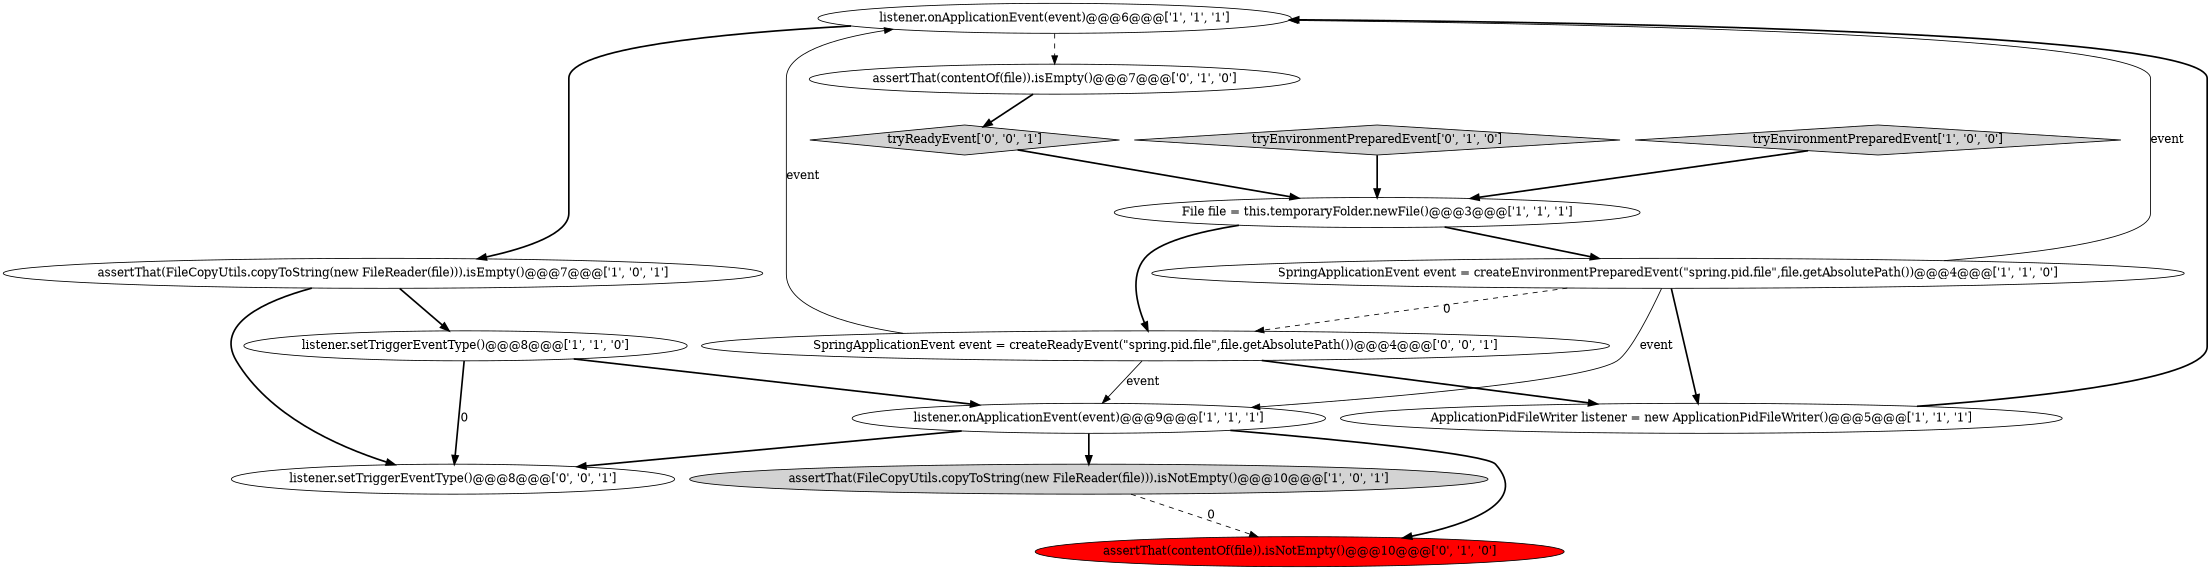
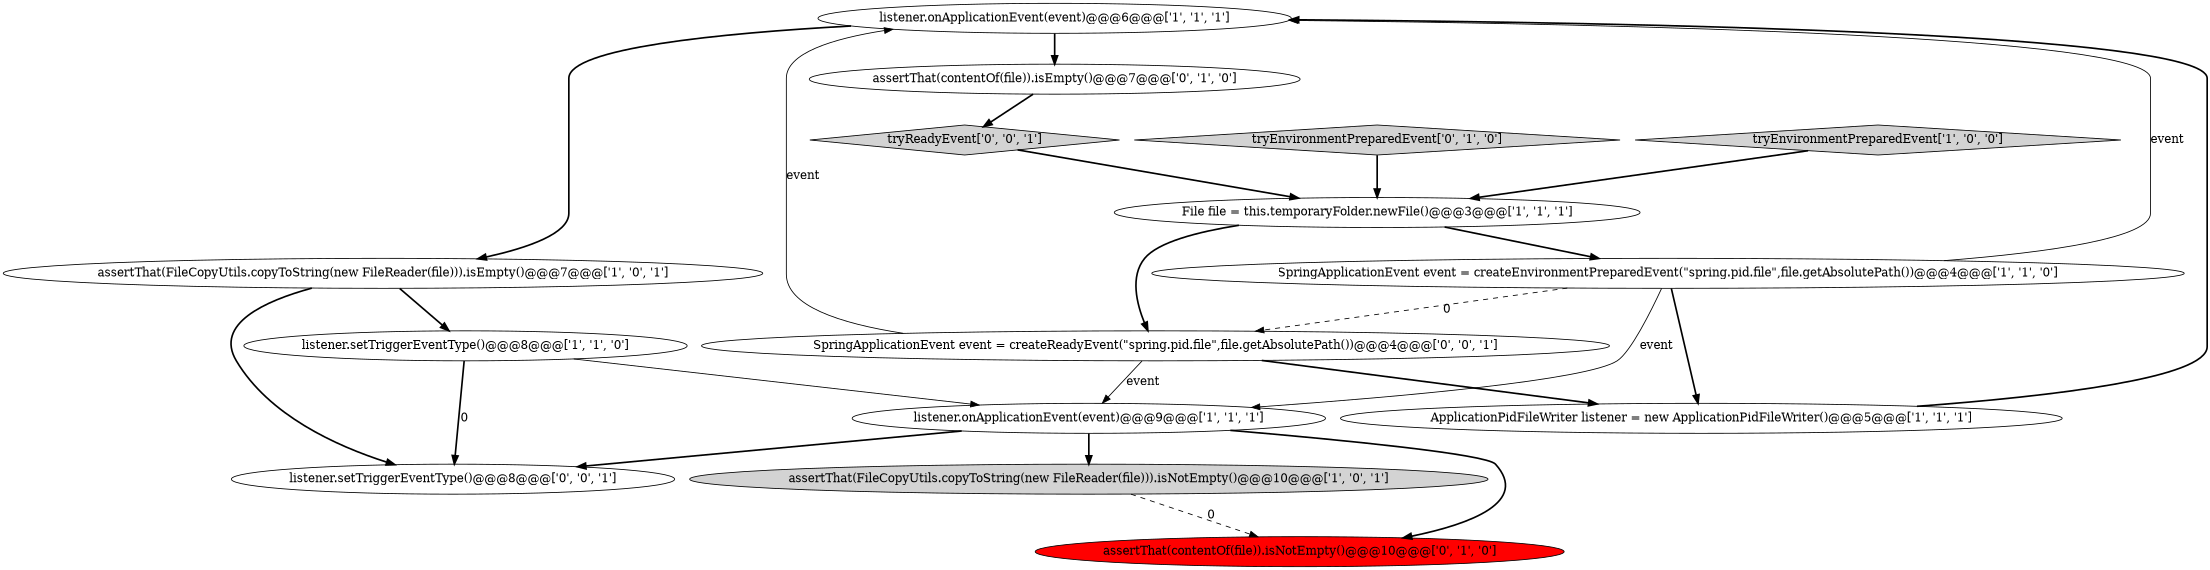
edge "listener.onApplicationEvent(event)@@@6@@@['1', '1', '1']" -> "assertThat(contentOf(file)).isEmpty()@@@7@@@['0', '1', '0']": style dashed -> bold
edge "listener.setTriggerEventType()@@@8@@@['1', '1', '0']" -> "listener.onApplicationEvent(event)@@@9@@@['1', '1', '1']": style bold -> solid
